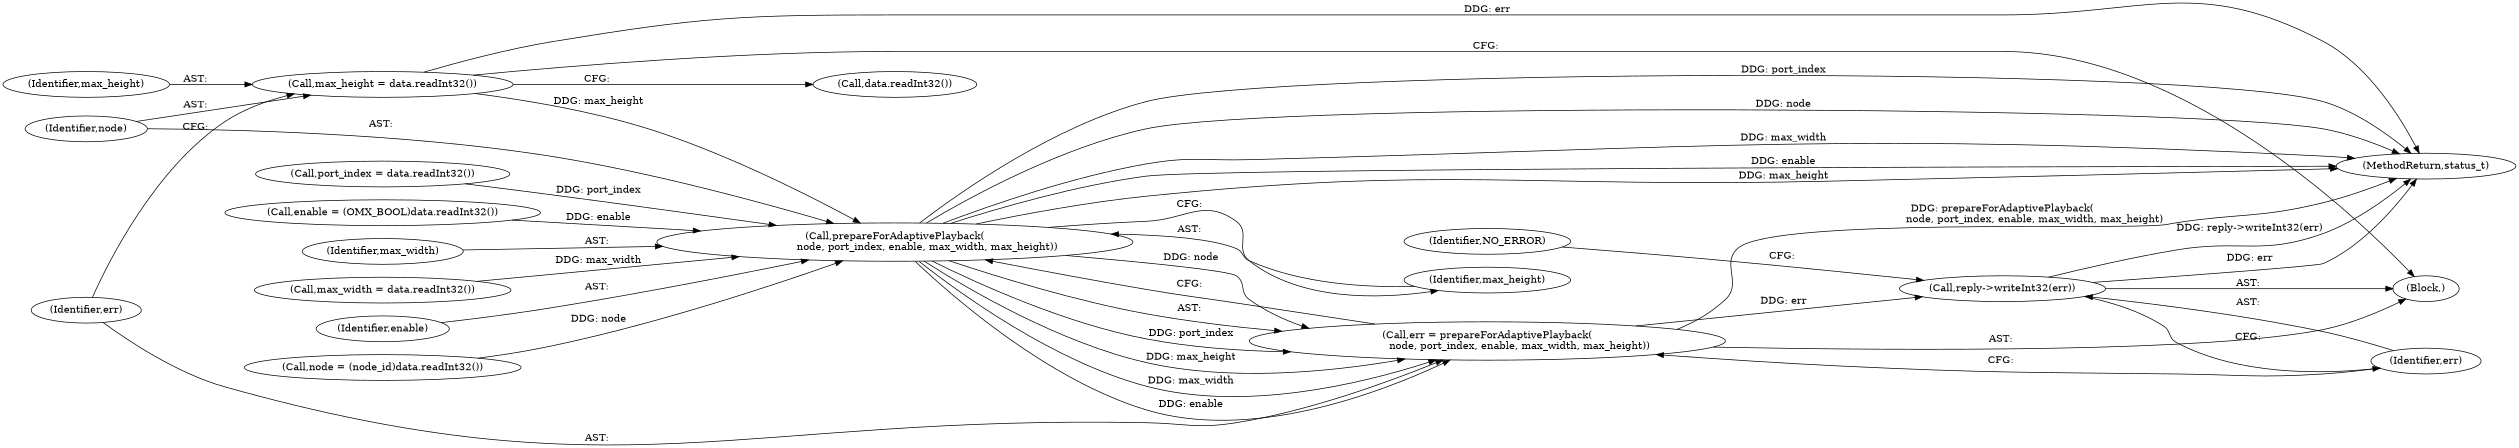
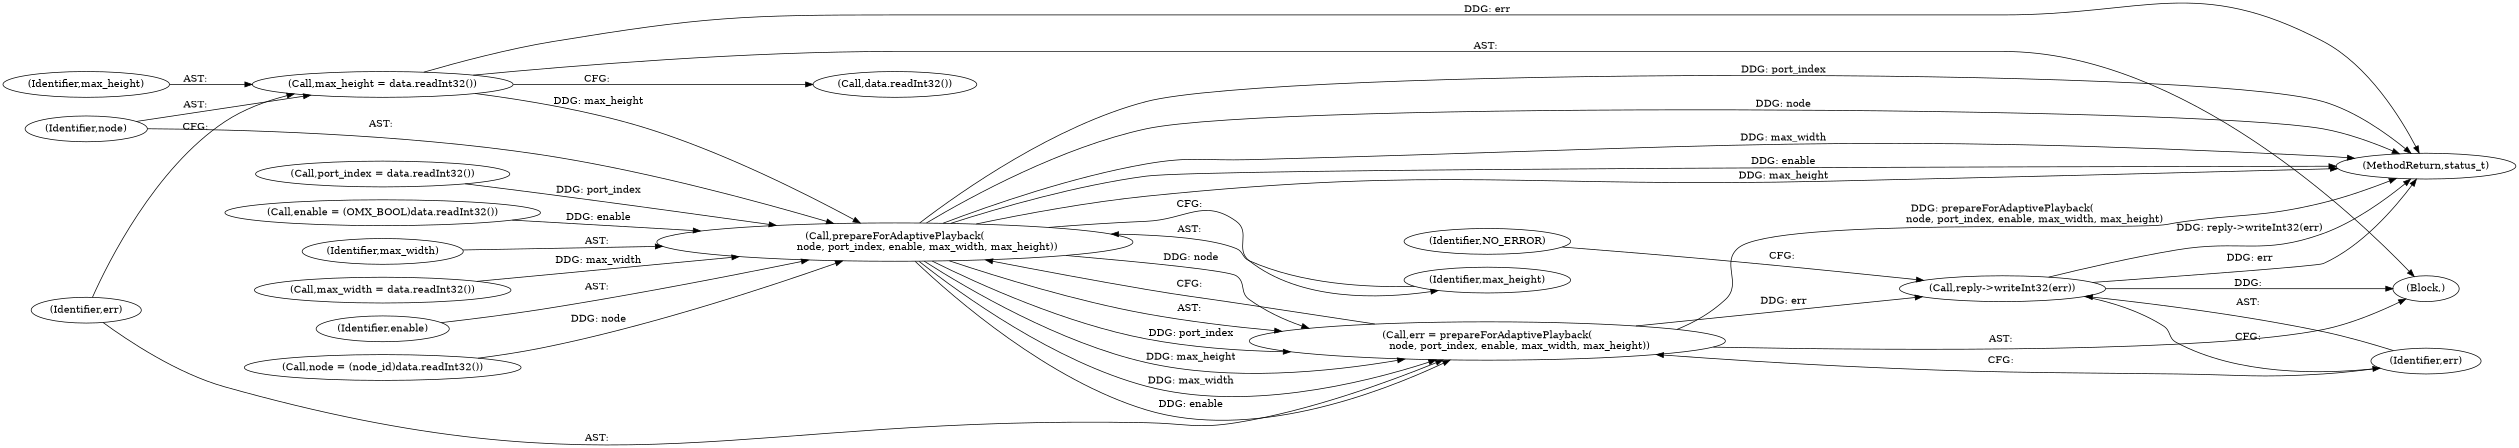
edge "(Call,max_height = data.readInt32())" -> "(Block,)": label "CFG: " -> "AST: "
edge "(Call,reply->writeInt32(err))" -> "(Block,)": label "AST: " -> "DDG: "
